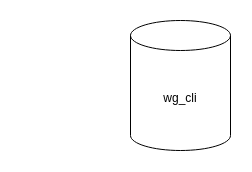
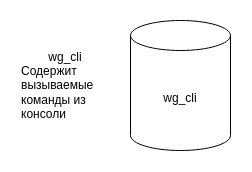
node "wg_cli Содержит вызываемые команды из консоли": added
